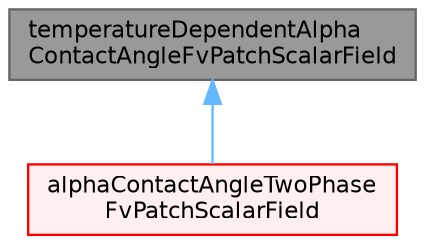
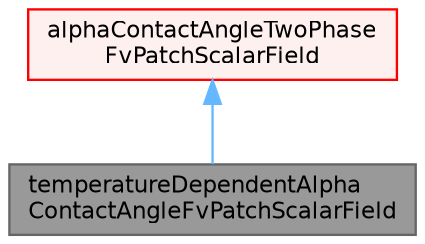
edge "alphaContactAngleTwoPhase FvPatchScalarField" -> "temperatureDependentAlpha ContactAngleFvPatchScalarField": reversed
